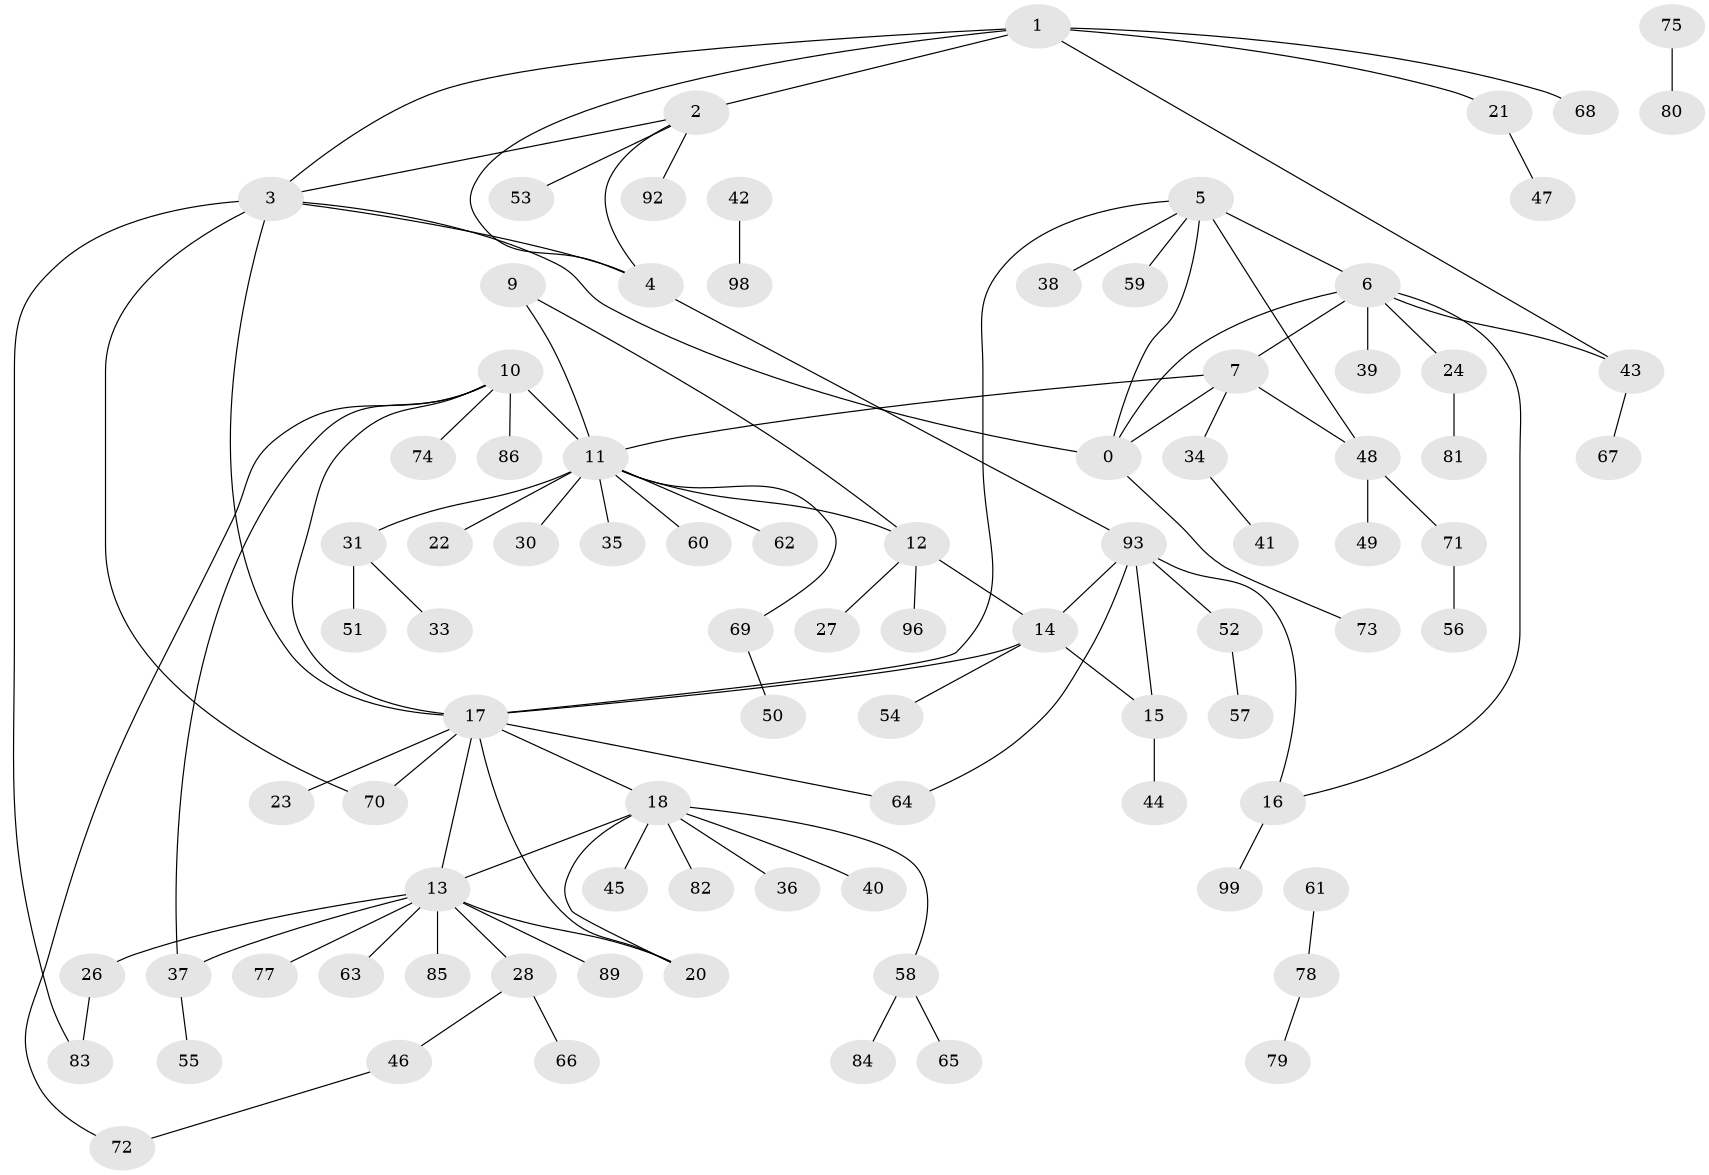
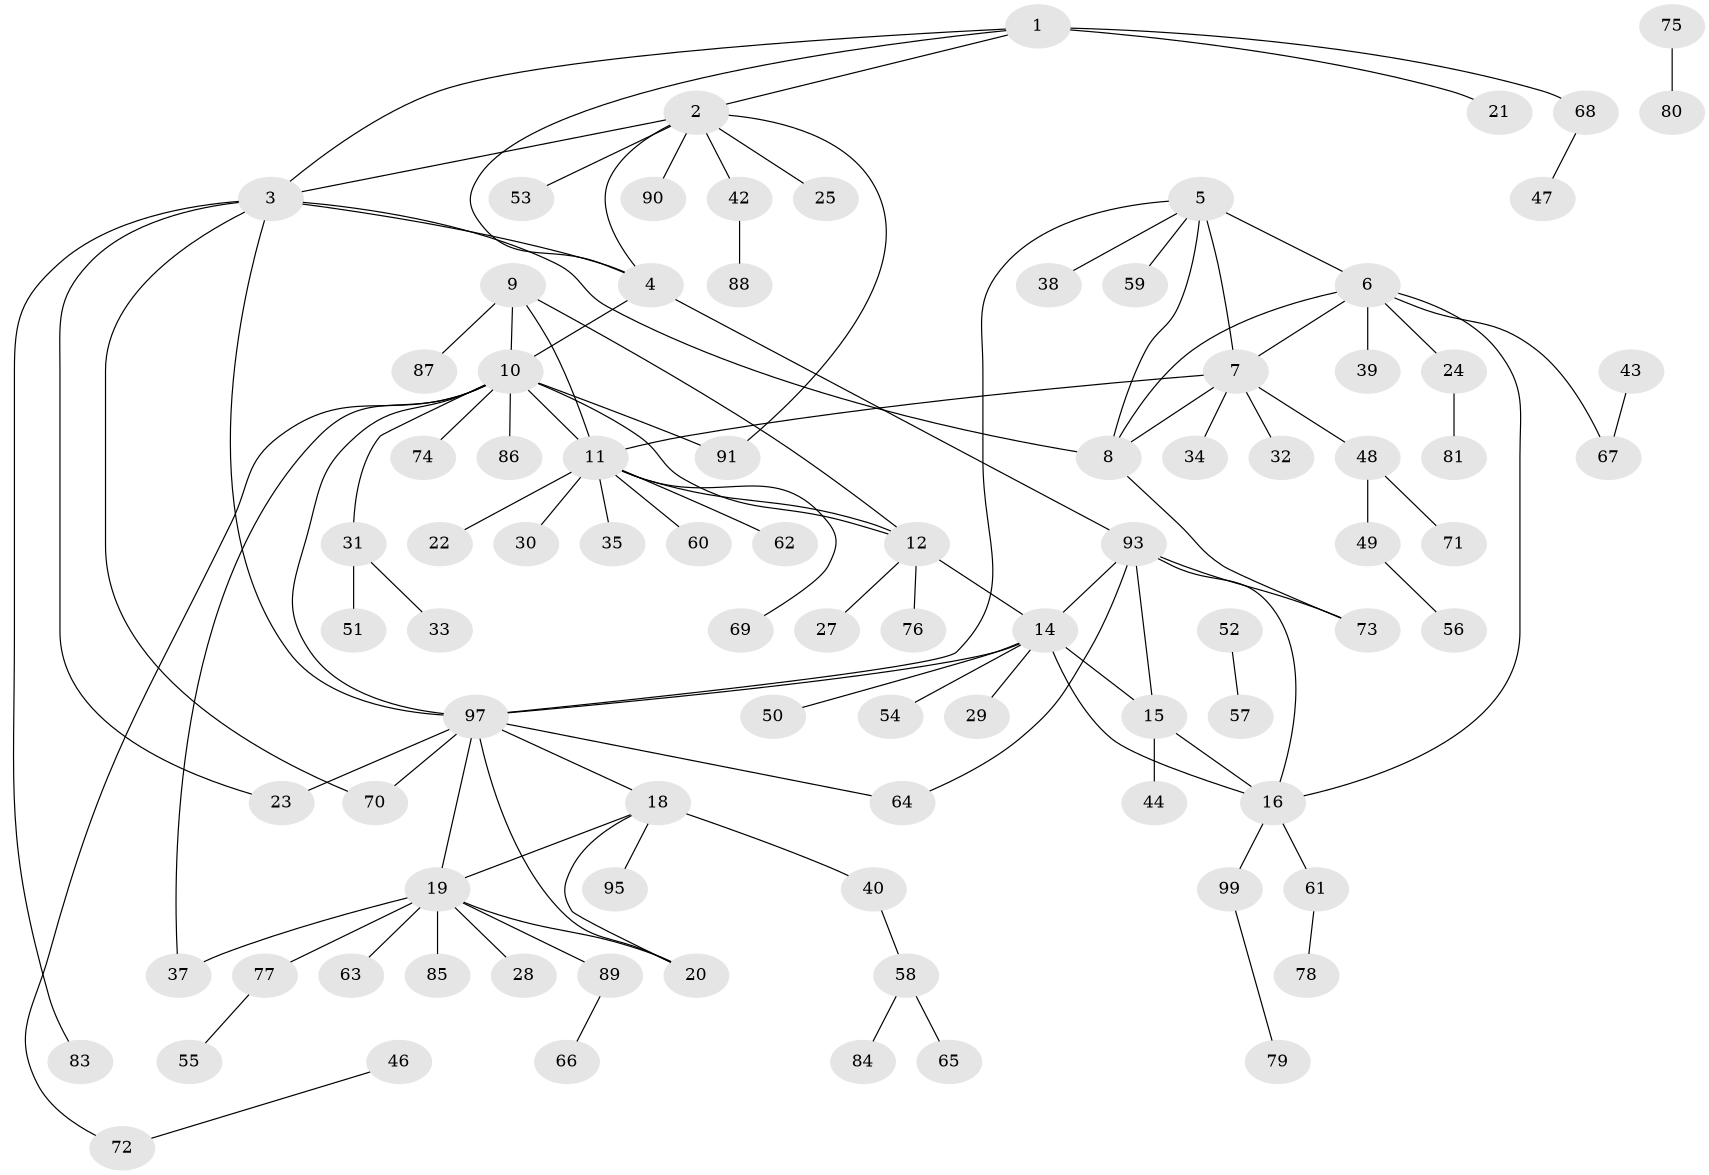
edge "2" -- "42": added
edge "21" -- "47": now "68" -- "47"
node "92": label "92" -> "90"
node "25": added
edge "1" -- "43": removed
node "98": label "98" -> "88"
edge "6" -- "43": now "6" -- "67"
edge "9" -- "10": added
edge "5" -- "48": now "5" -- "7"
edge "4" -- "10": added
node "87": added
node "91": added
node "0": label "0" -> "8"
node "32": added
edge "10" -- "12": added
edge "3" -- "23": added
edge "11" -- "31": now "10" -- "31"
node "41": removed
edge "93" -- "52": now "93" -- "73"
edge "71" -- "56": now "49" -- "56"
node "96": label "96" -> "76"
edge "69" -- "50": now "14" -- "50"
node "17": label "17" -> "97"
node "29": added
edge "14" -- "16": added
edge "15" -- "16": added
edge "18" -- "58": now "40" -- "58"
edge "16" -- "61": added
node "13": label "13" -> "19"
node "45": label "45" -> "95"
node "82": removed
node "36": removed
node "26": removed
edge "37" -- "55": now "77" -- "55"
edge "28" -- "46": removed
edge "28" -- "66": now "89" -- "66"
edge "78" -- "79": now "99" -- "79"
